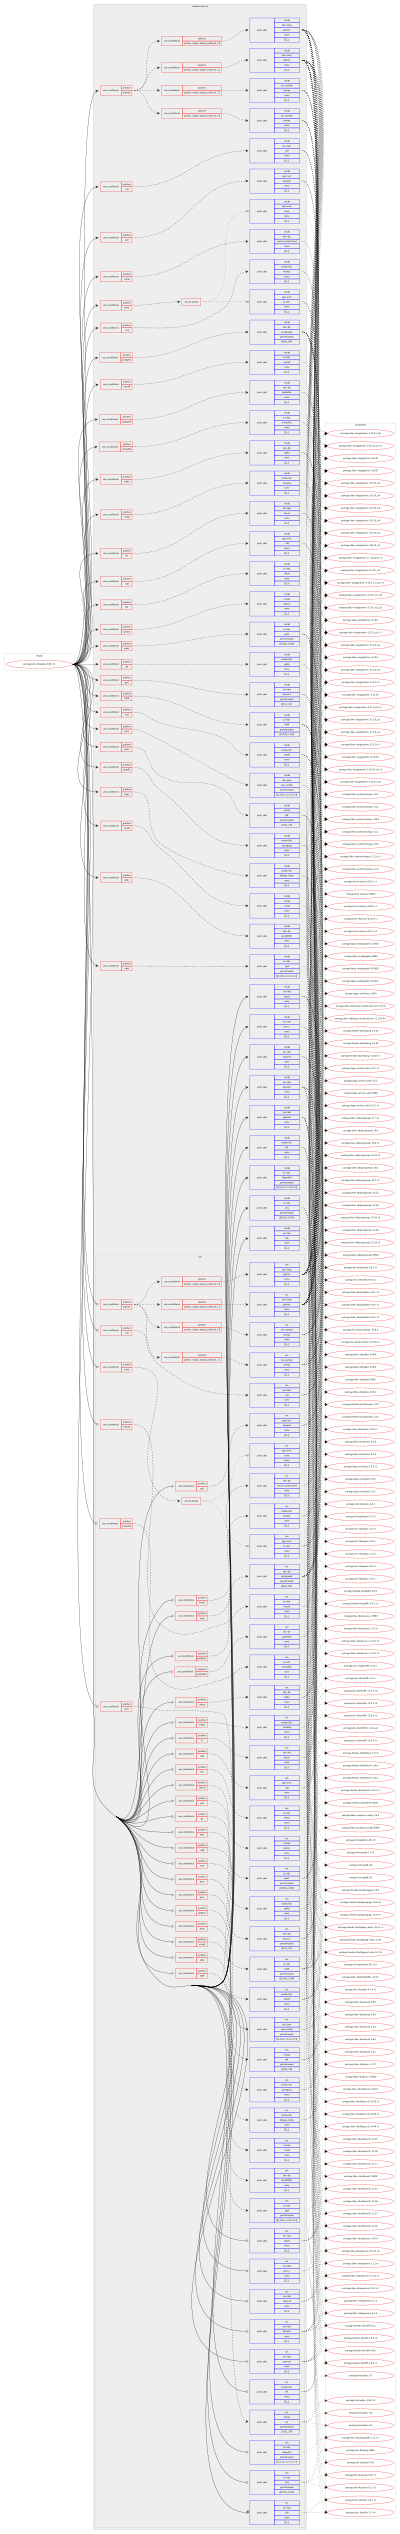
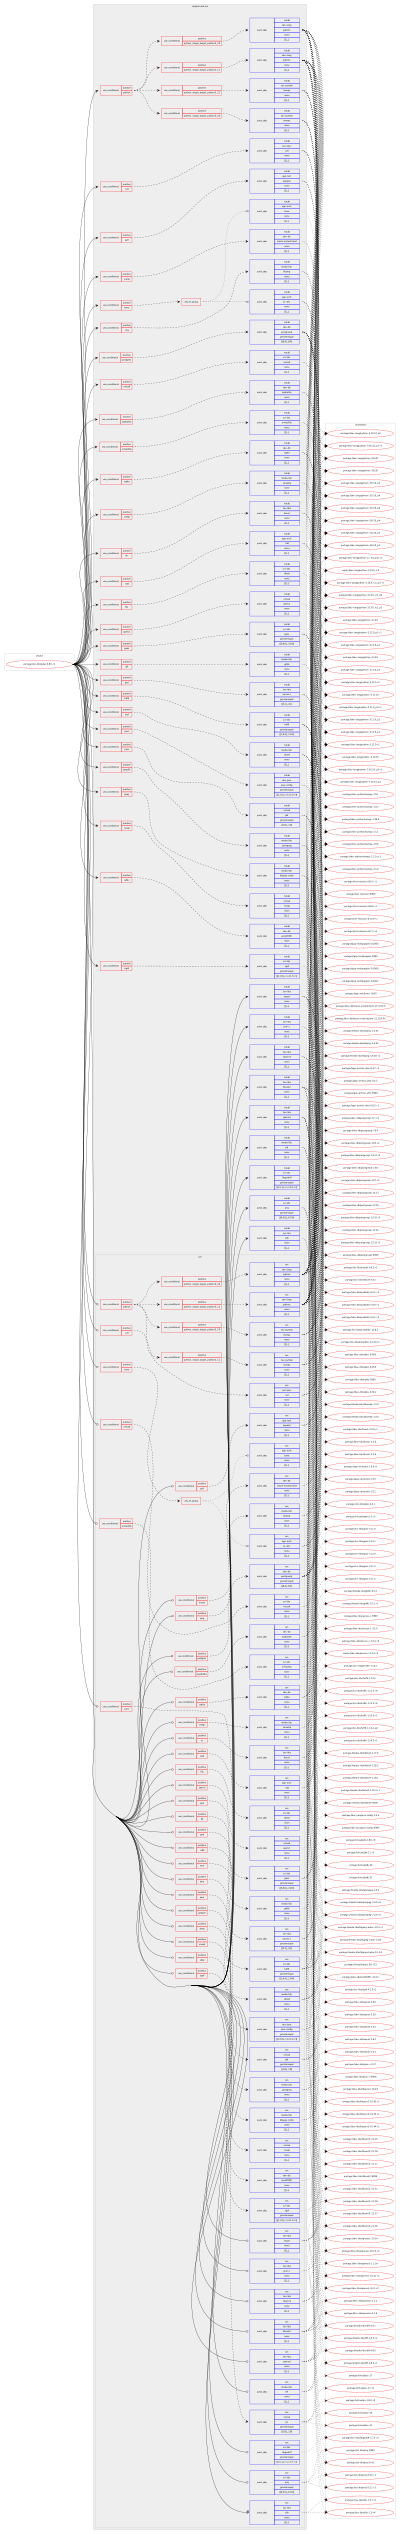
node "portage://dev-lang/python-3.13.0_rc2": label "portage://dev-lang/python-3.13.0_rc2" -> "sqlite://dev-lang/python-3.13.0_rc2"
node "portage://dev-libs/xerces-c-3.2.4-r2": label "portage://dev-libs/xerces-c-3.2.4-r2" -> "oracle://dev-libs/xerces-c-3.2.4-r2"
node "portage://virtual/jre-11-r2": added
